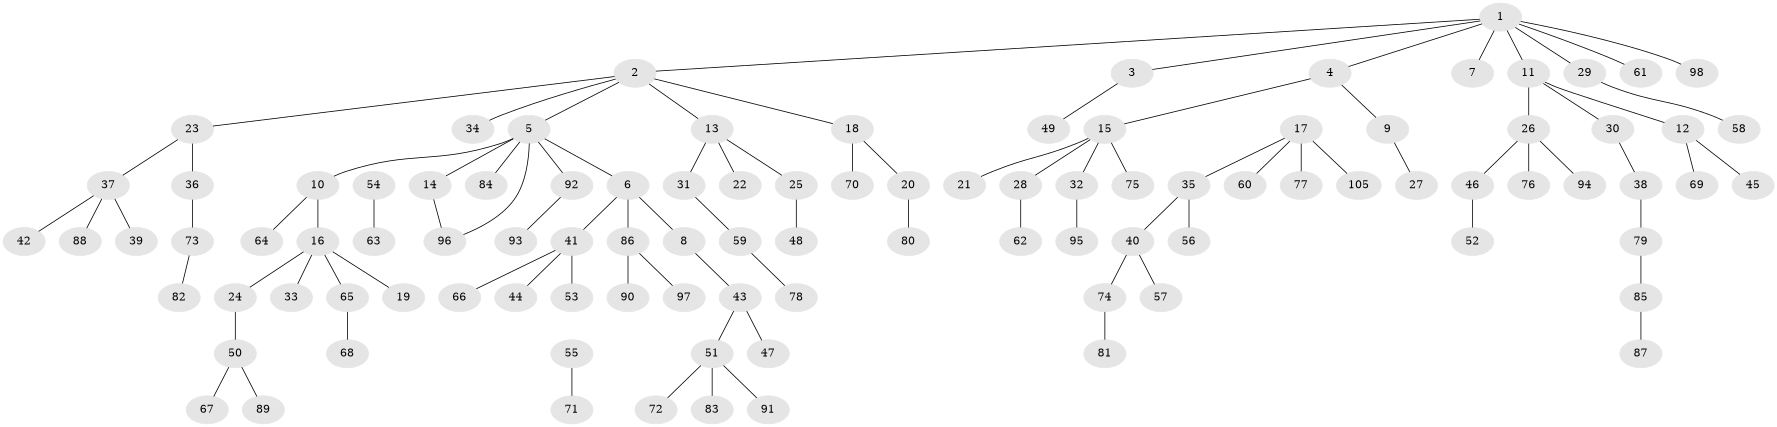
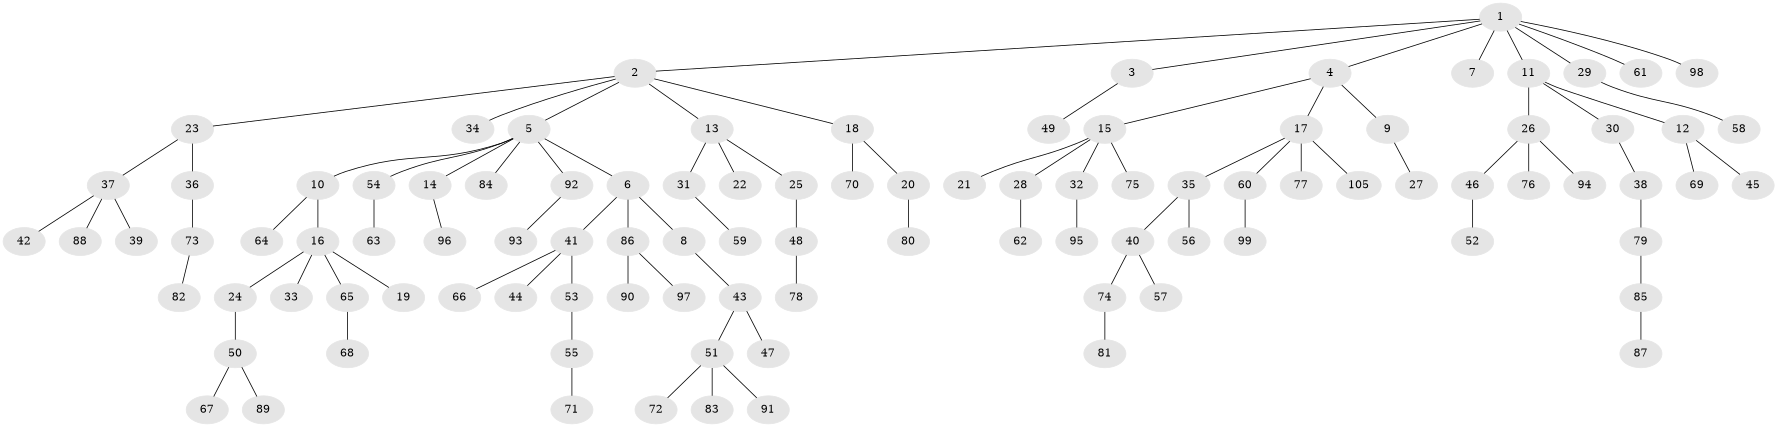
edge "4" -- "17": added
edge "5" -- "96": now "5" -- "54"
node "99": added
edge "59" -- "78": now "48" -- "78"
edge "53" -- "55": added
